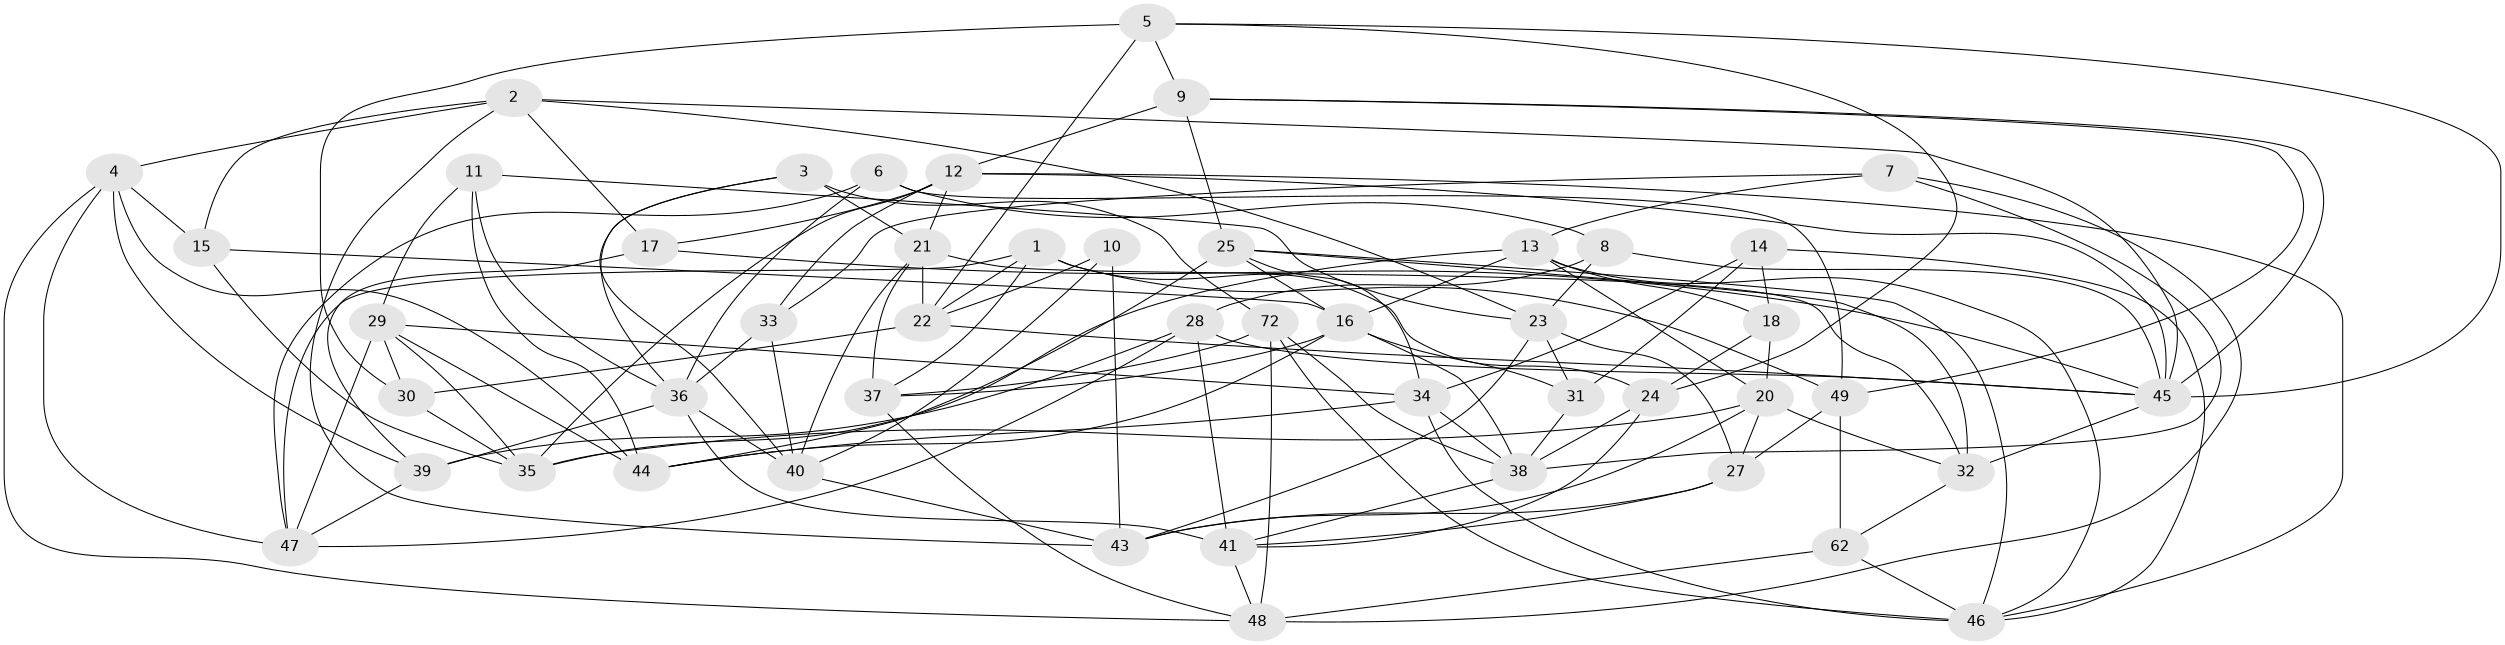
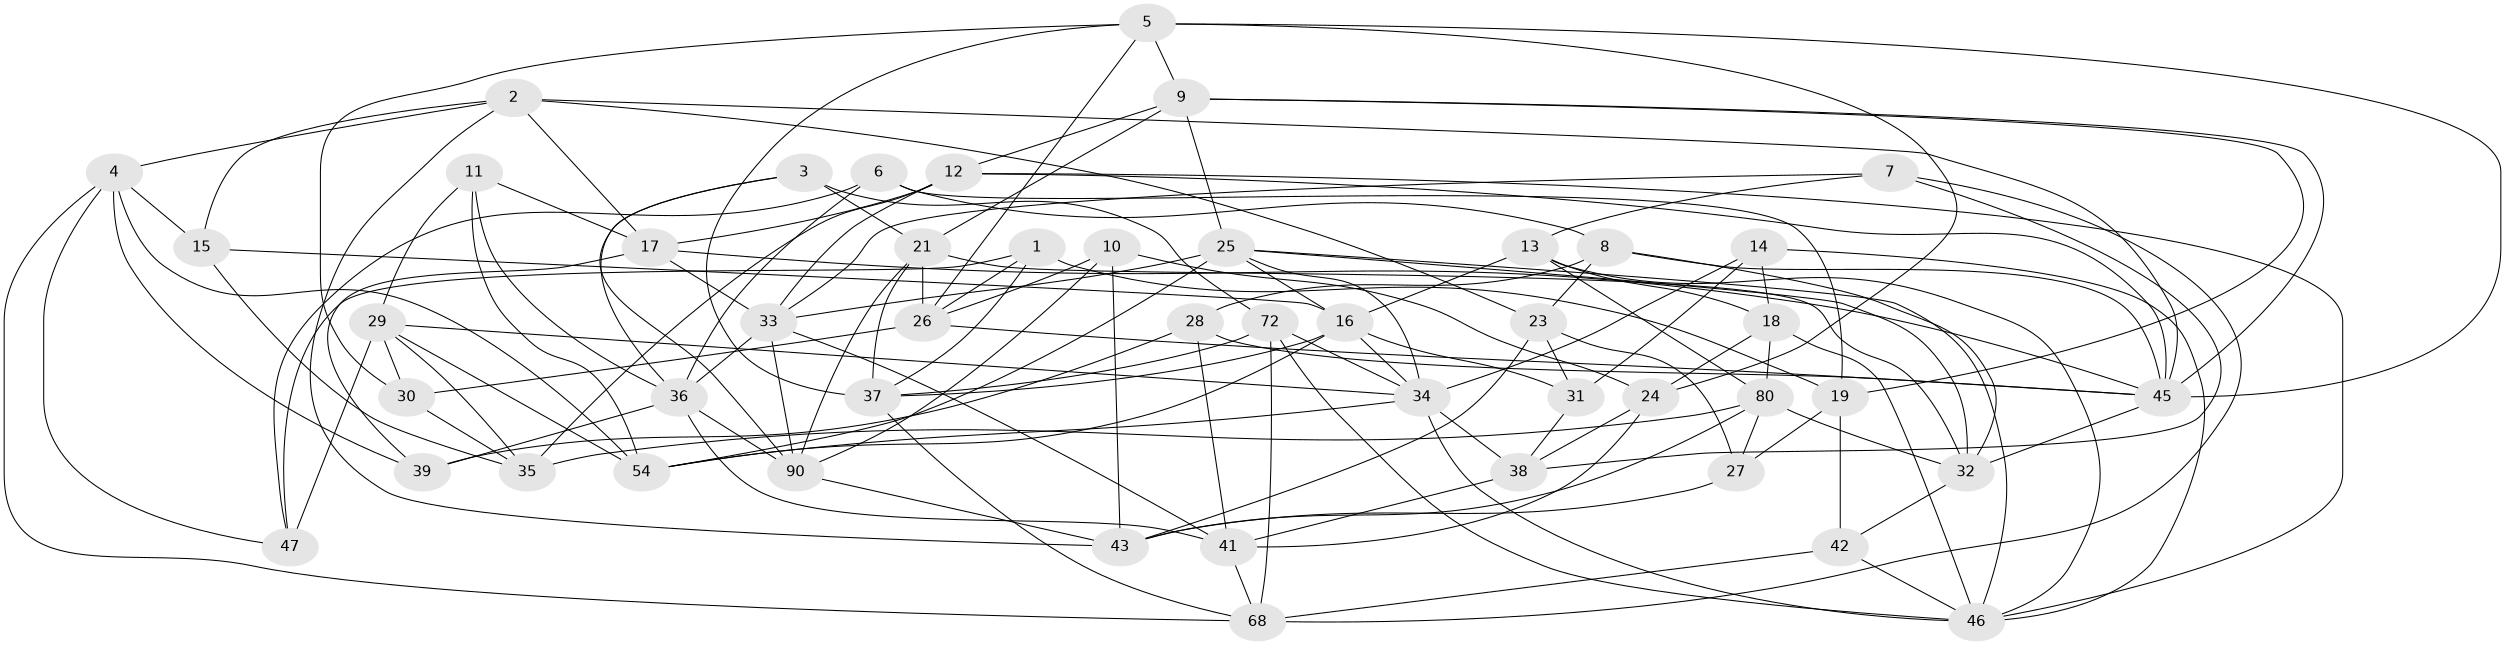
edge "5" -- "37": added
edge "12" -- "21": now "9" -- "21"
edge "11" -- "23": now "11" -- "17"
edge "17" -- "33": added
edge "25" -- "33": added
edge "8" -- "32": added
edge "13" -- "35": removed
node "22": label "22" -> "26"
edge "1" -- "24": now "10" -- "24"
edge "16" -- "38": now "16" -- "34"
node "20": label "20" -> "80"
node "49": label "49" -> "19"
edge "72" -- "38": now "72" -- "34"
edge "18" -- "46": added
node "44": label "44" -> "54"
node "40": label "40" -> "90"
edge "28" -- "47": removed
edge "39" -- "47": removed
edge "27" -- "41": now "33" -- "41"
node "62": label "62" -> "42"
node "48": label "48" -> "68"
